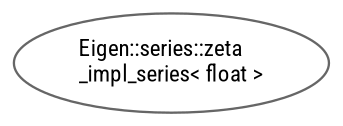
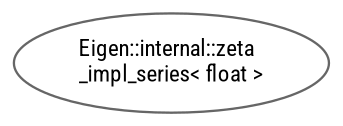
node "Eigen::series::zeta _impl_series< float >": label "Eigen::series::zeta _impl_series< float >" -> "Eigen::internal::zeta _impl_series< float >"
